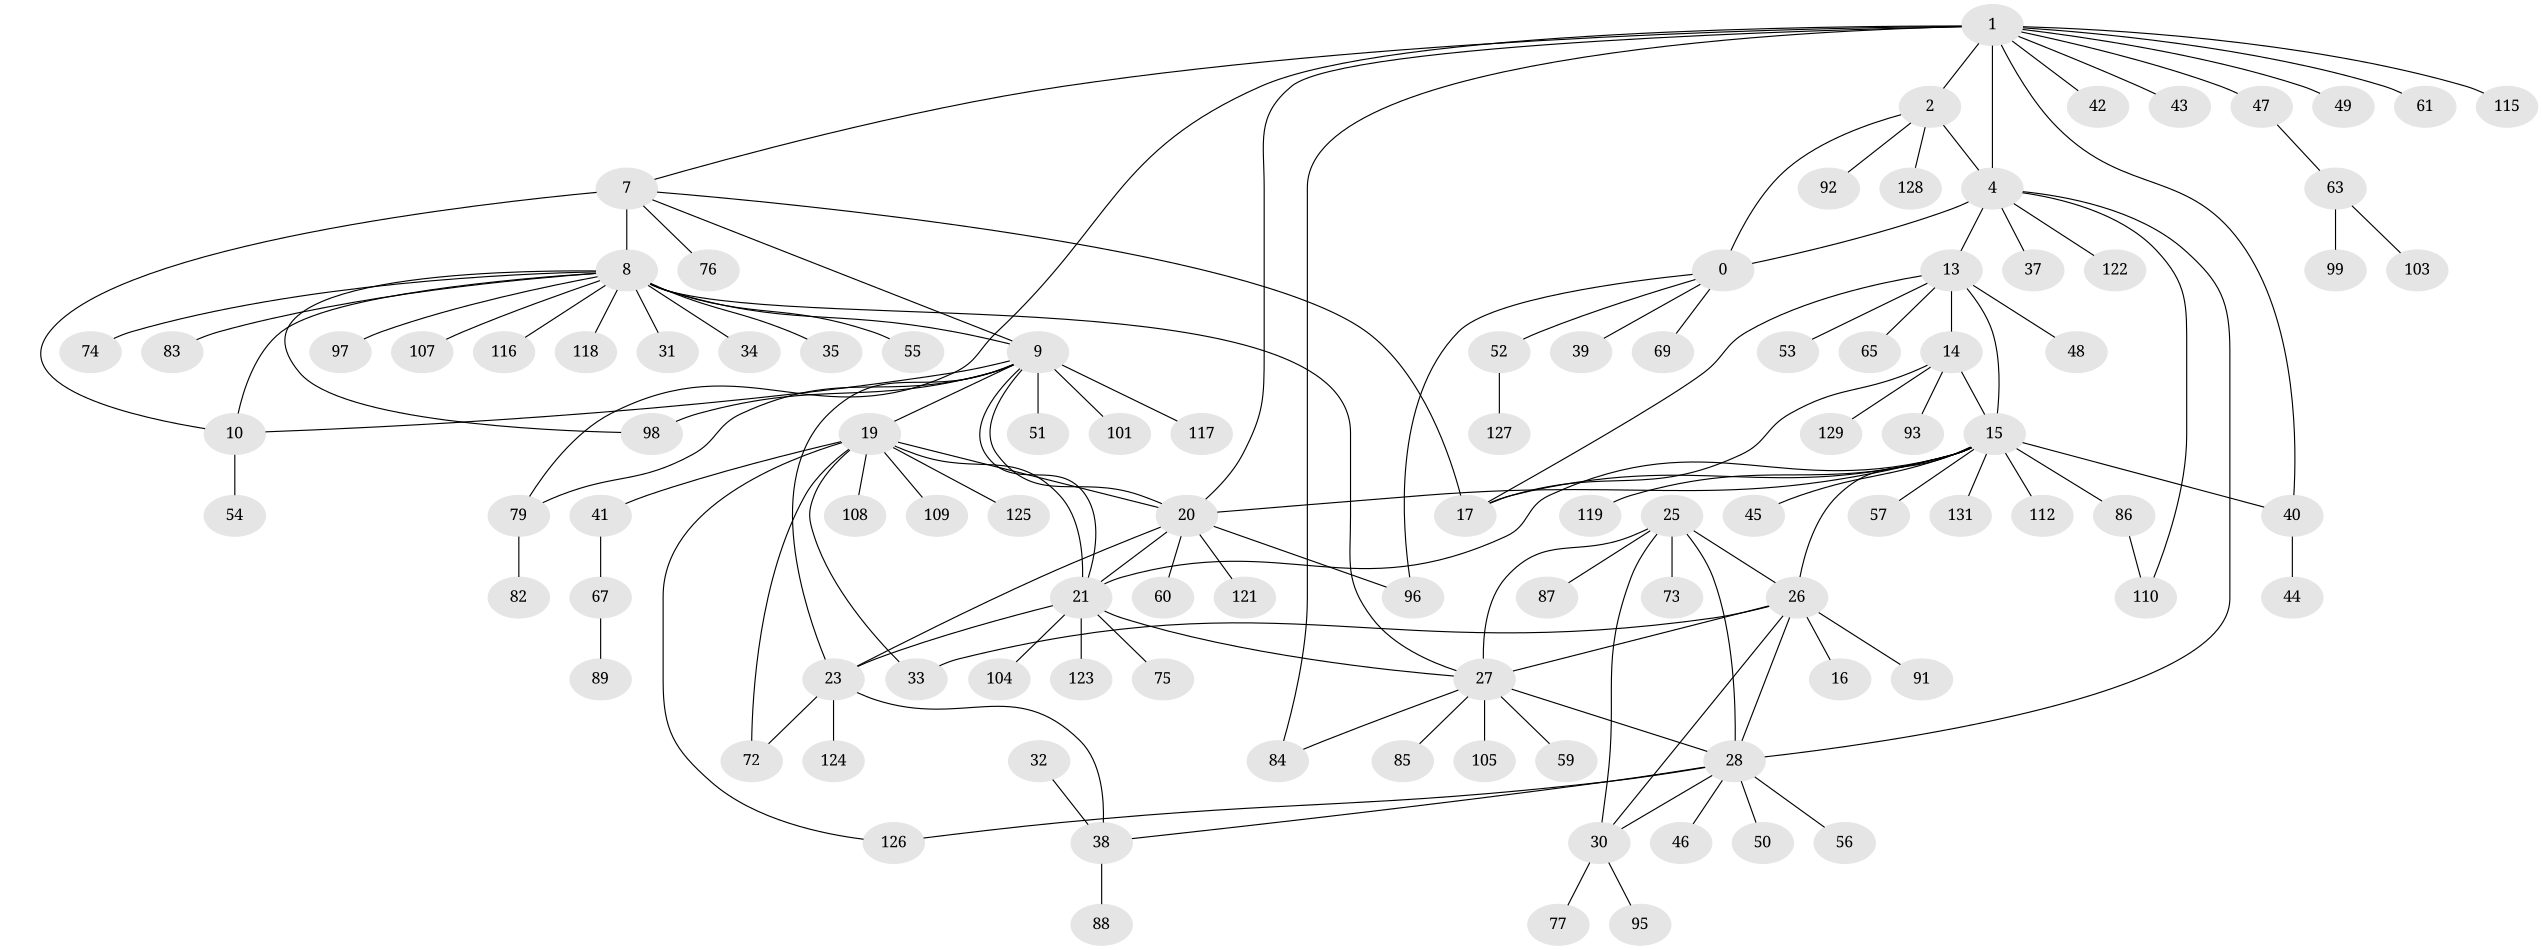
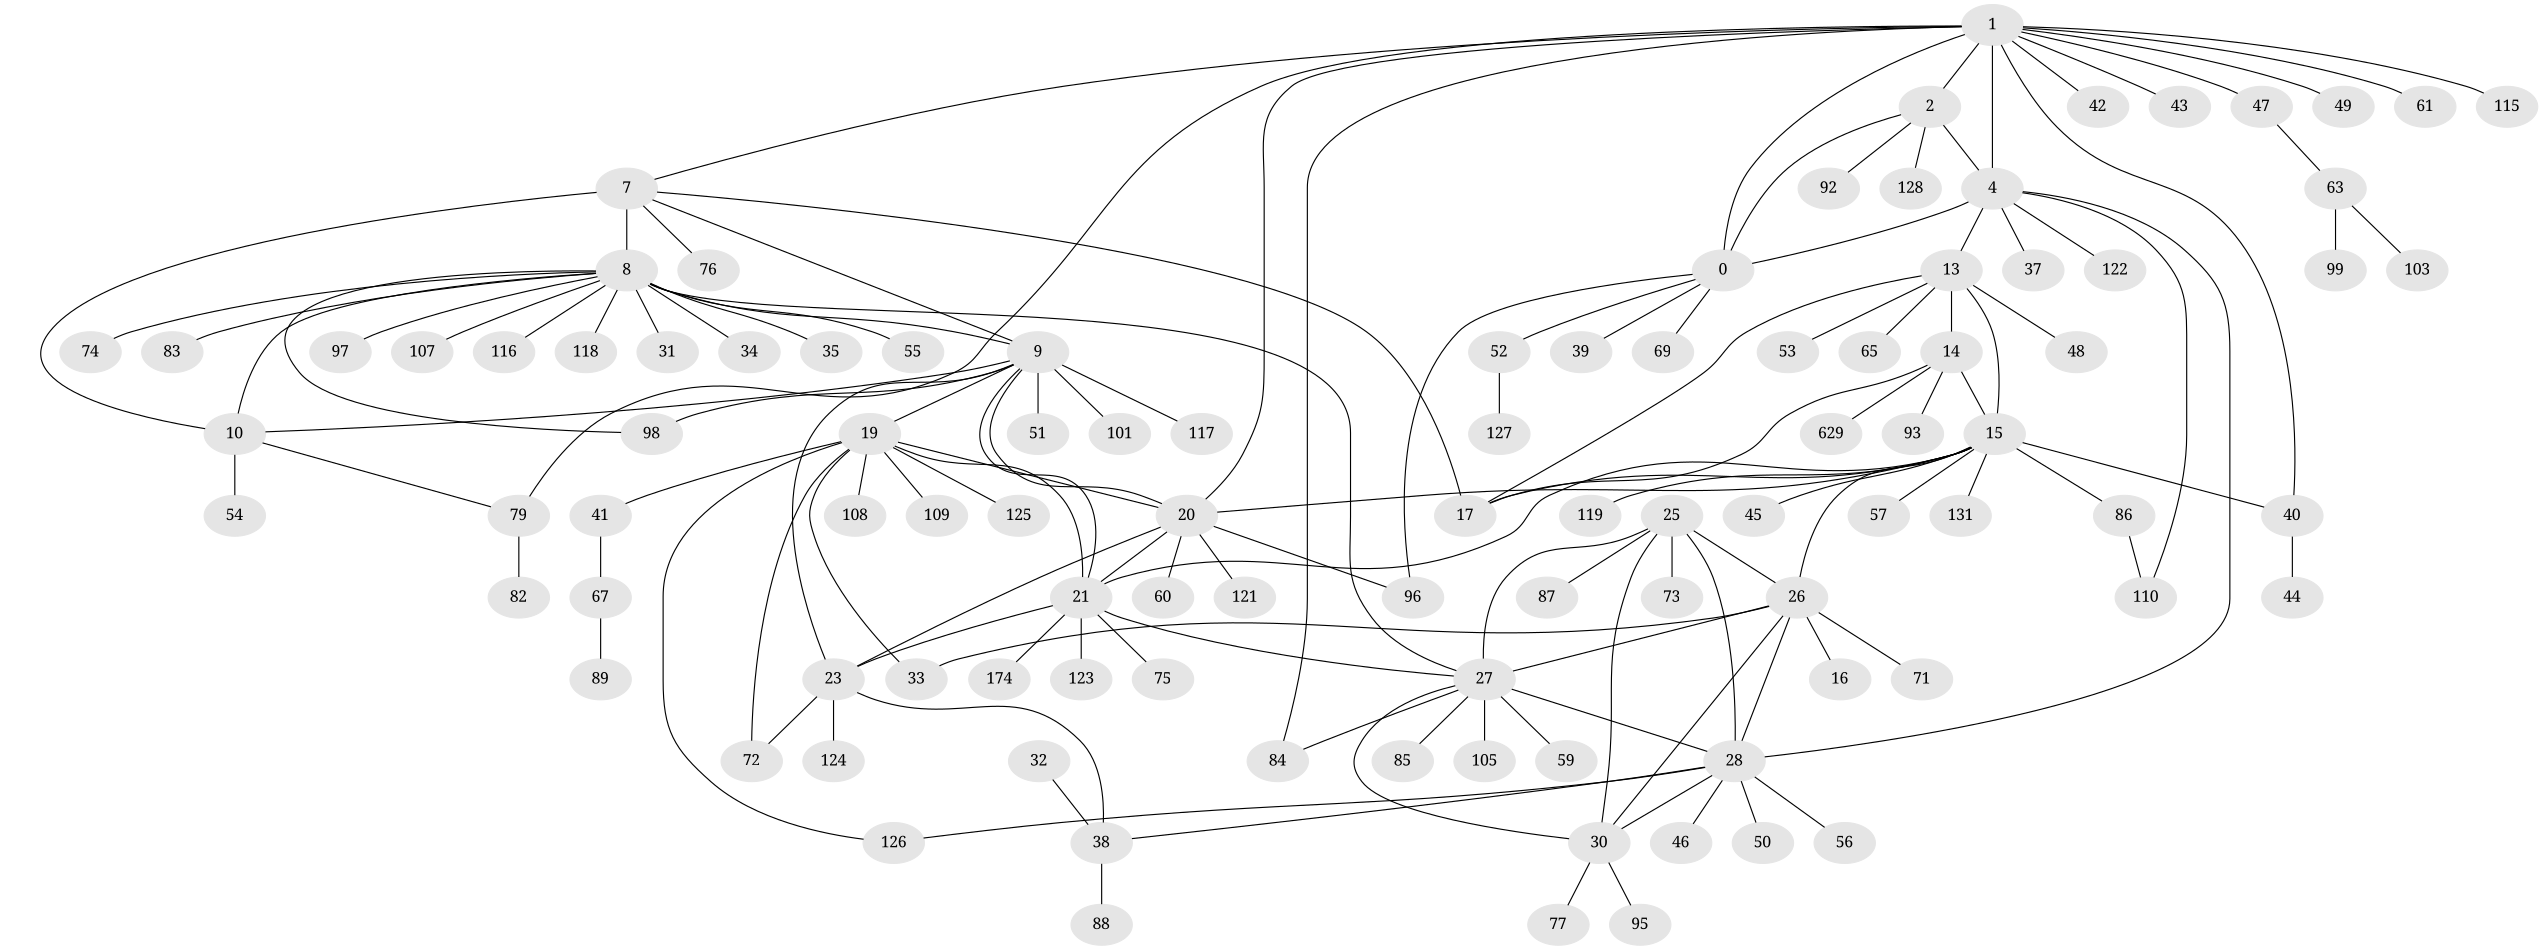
edge "1" -- "0": added
edge "9" -- "79": now "10" -- "79"
node "129": label "129" -> "629"
node "112": removed
node "104": label "104" -> "174"
node "91": label "91" -> "71"
edge "27" -- "30": added
